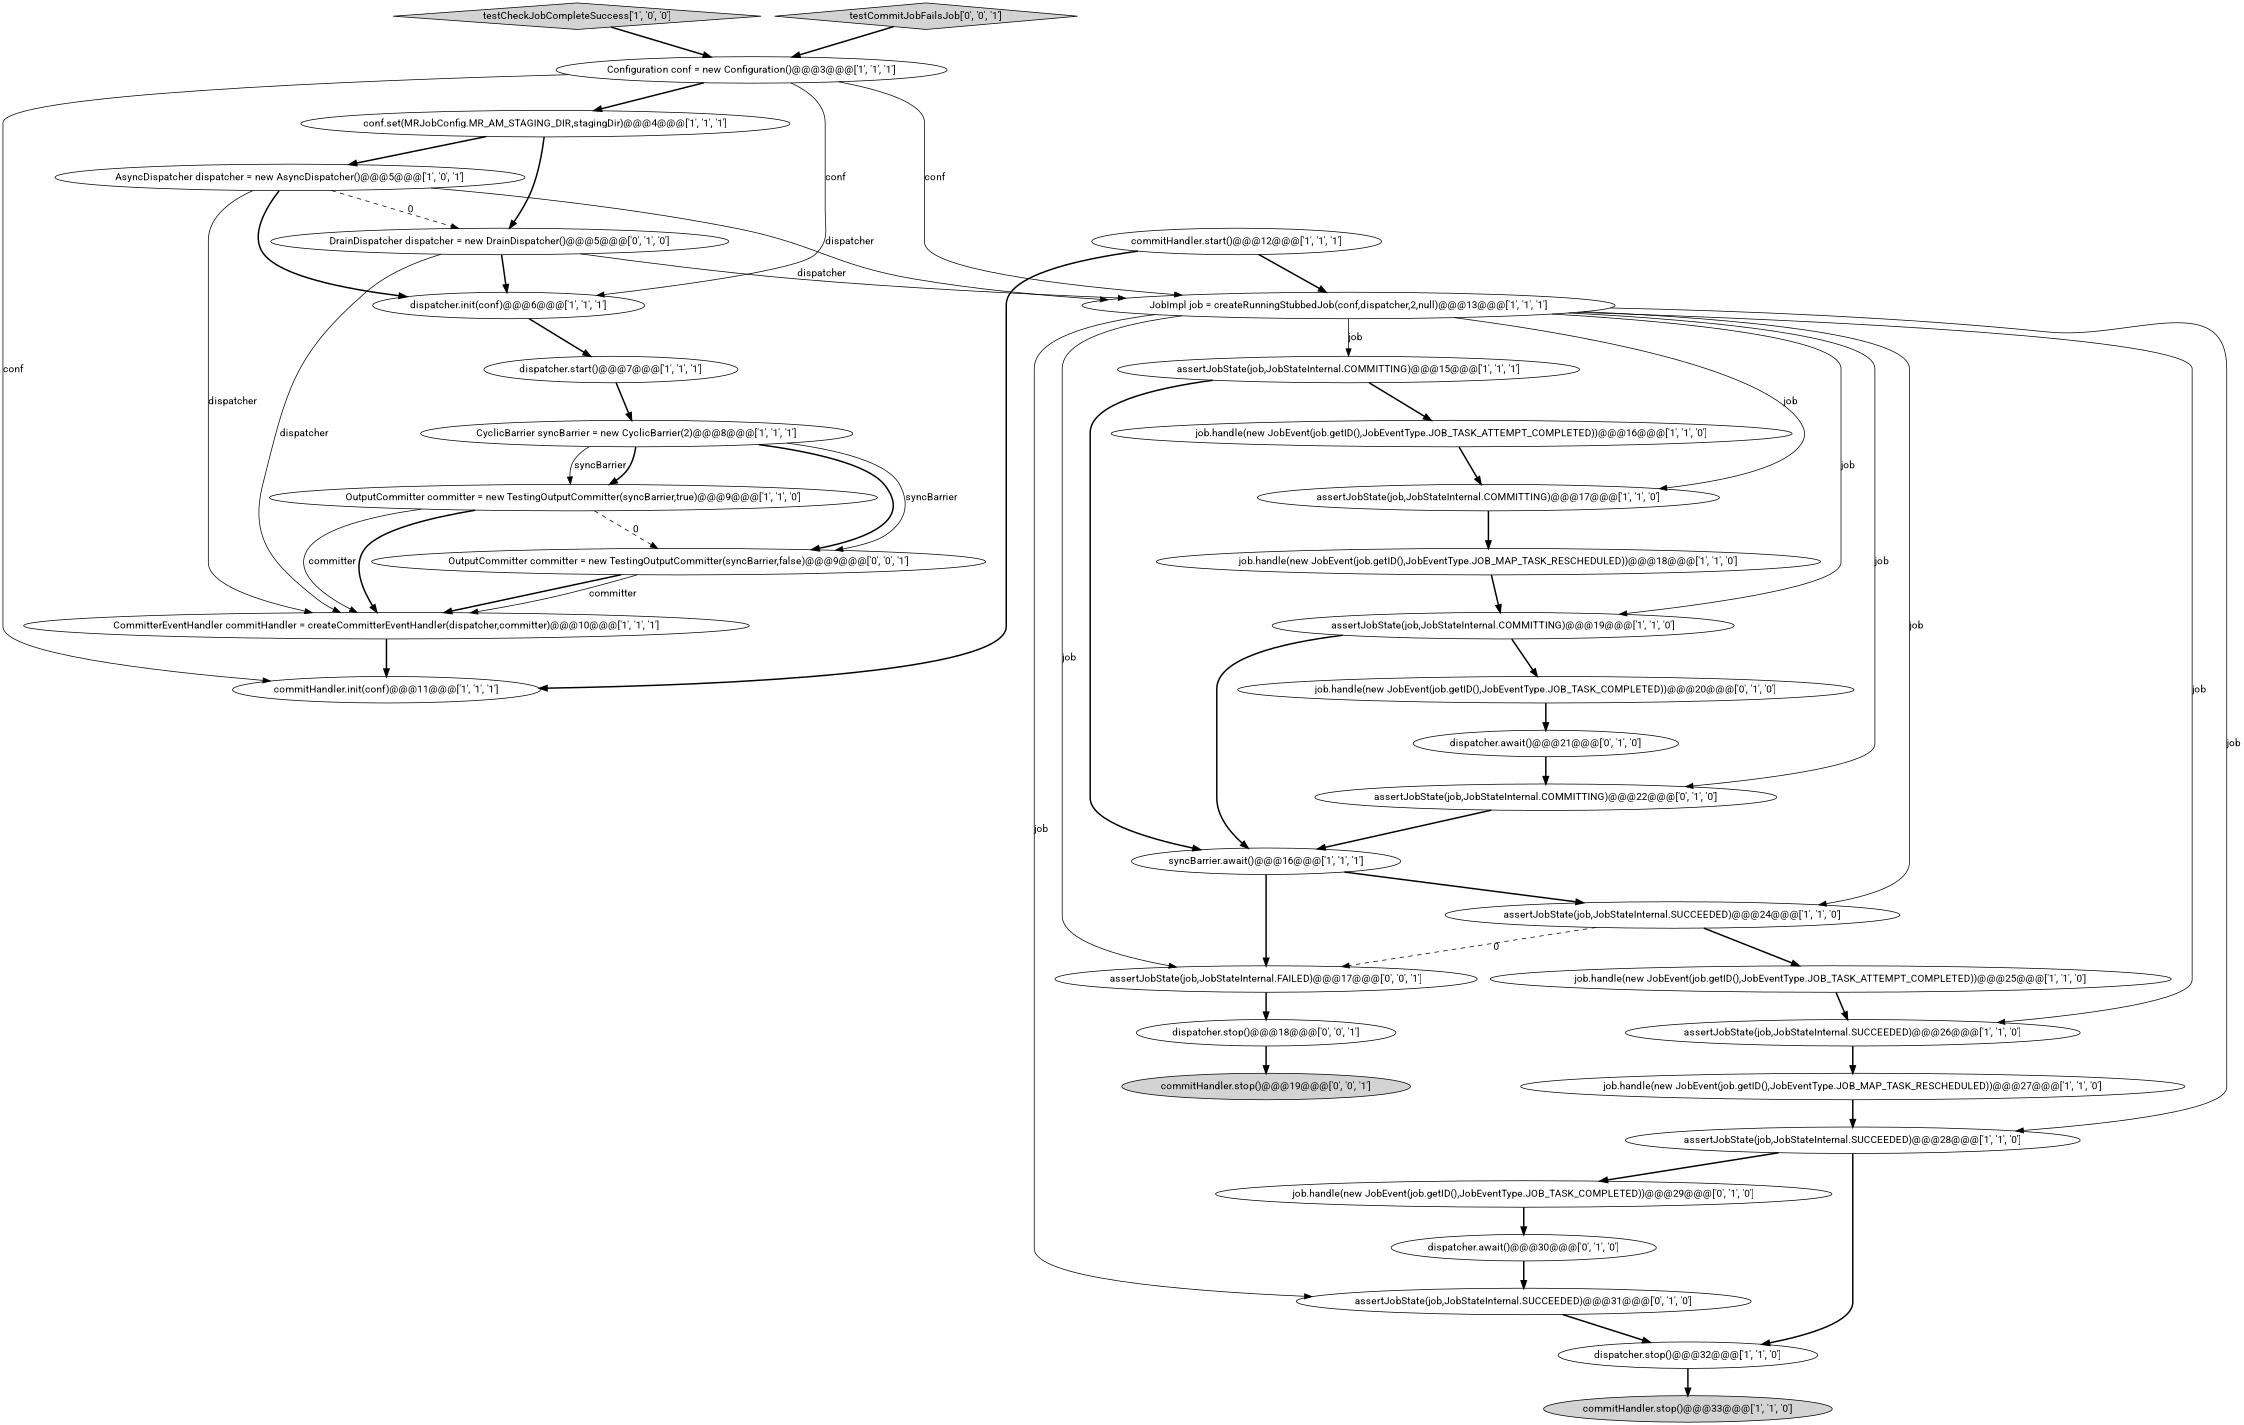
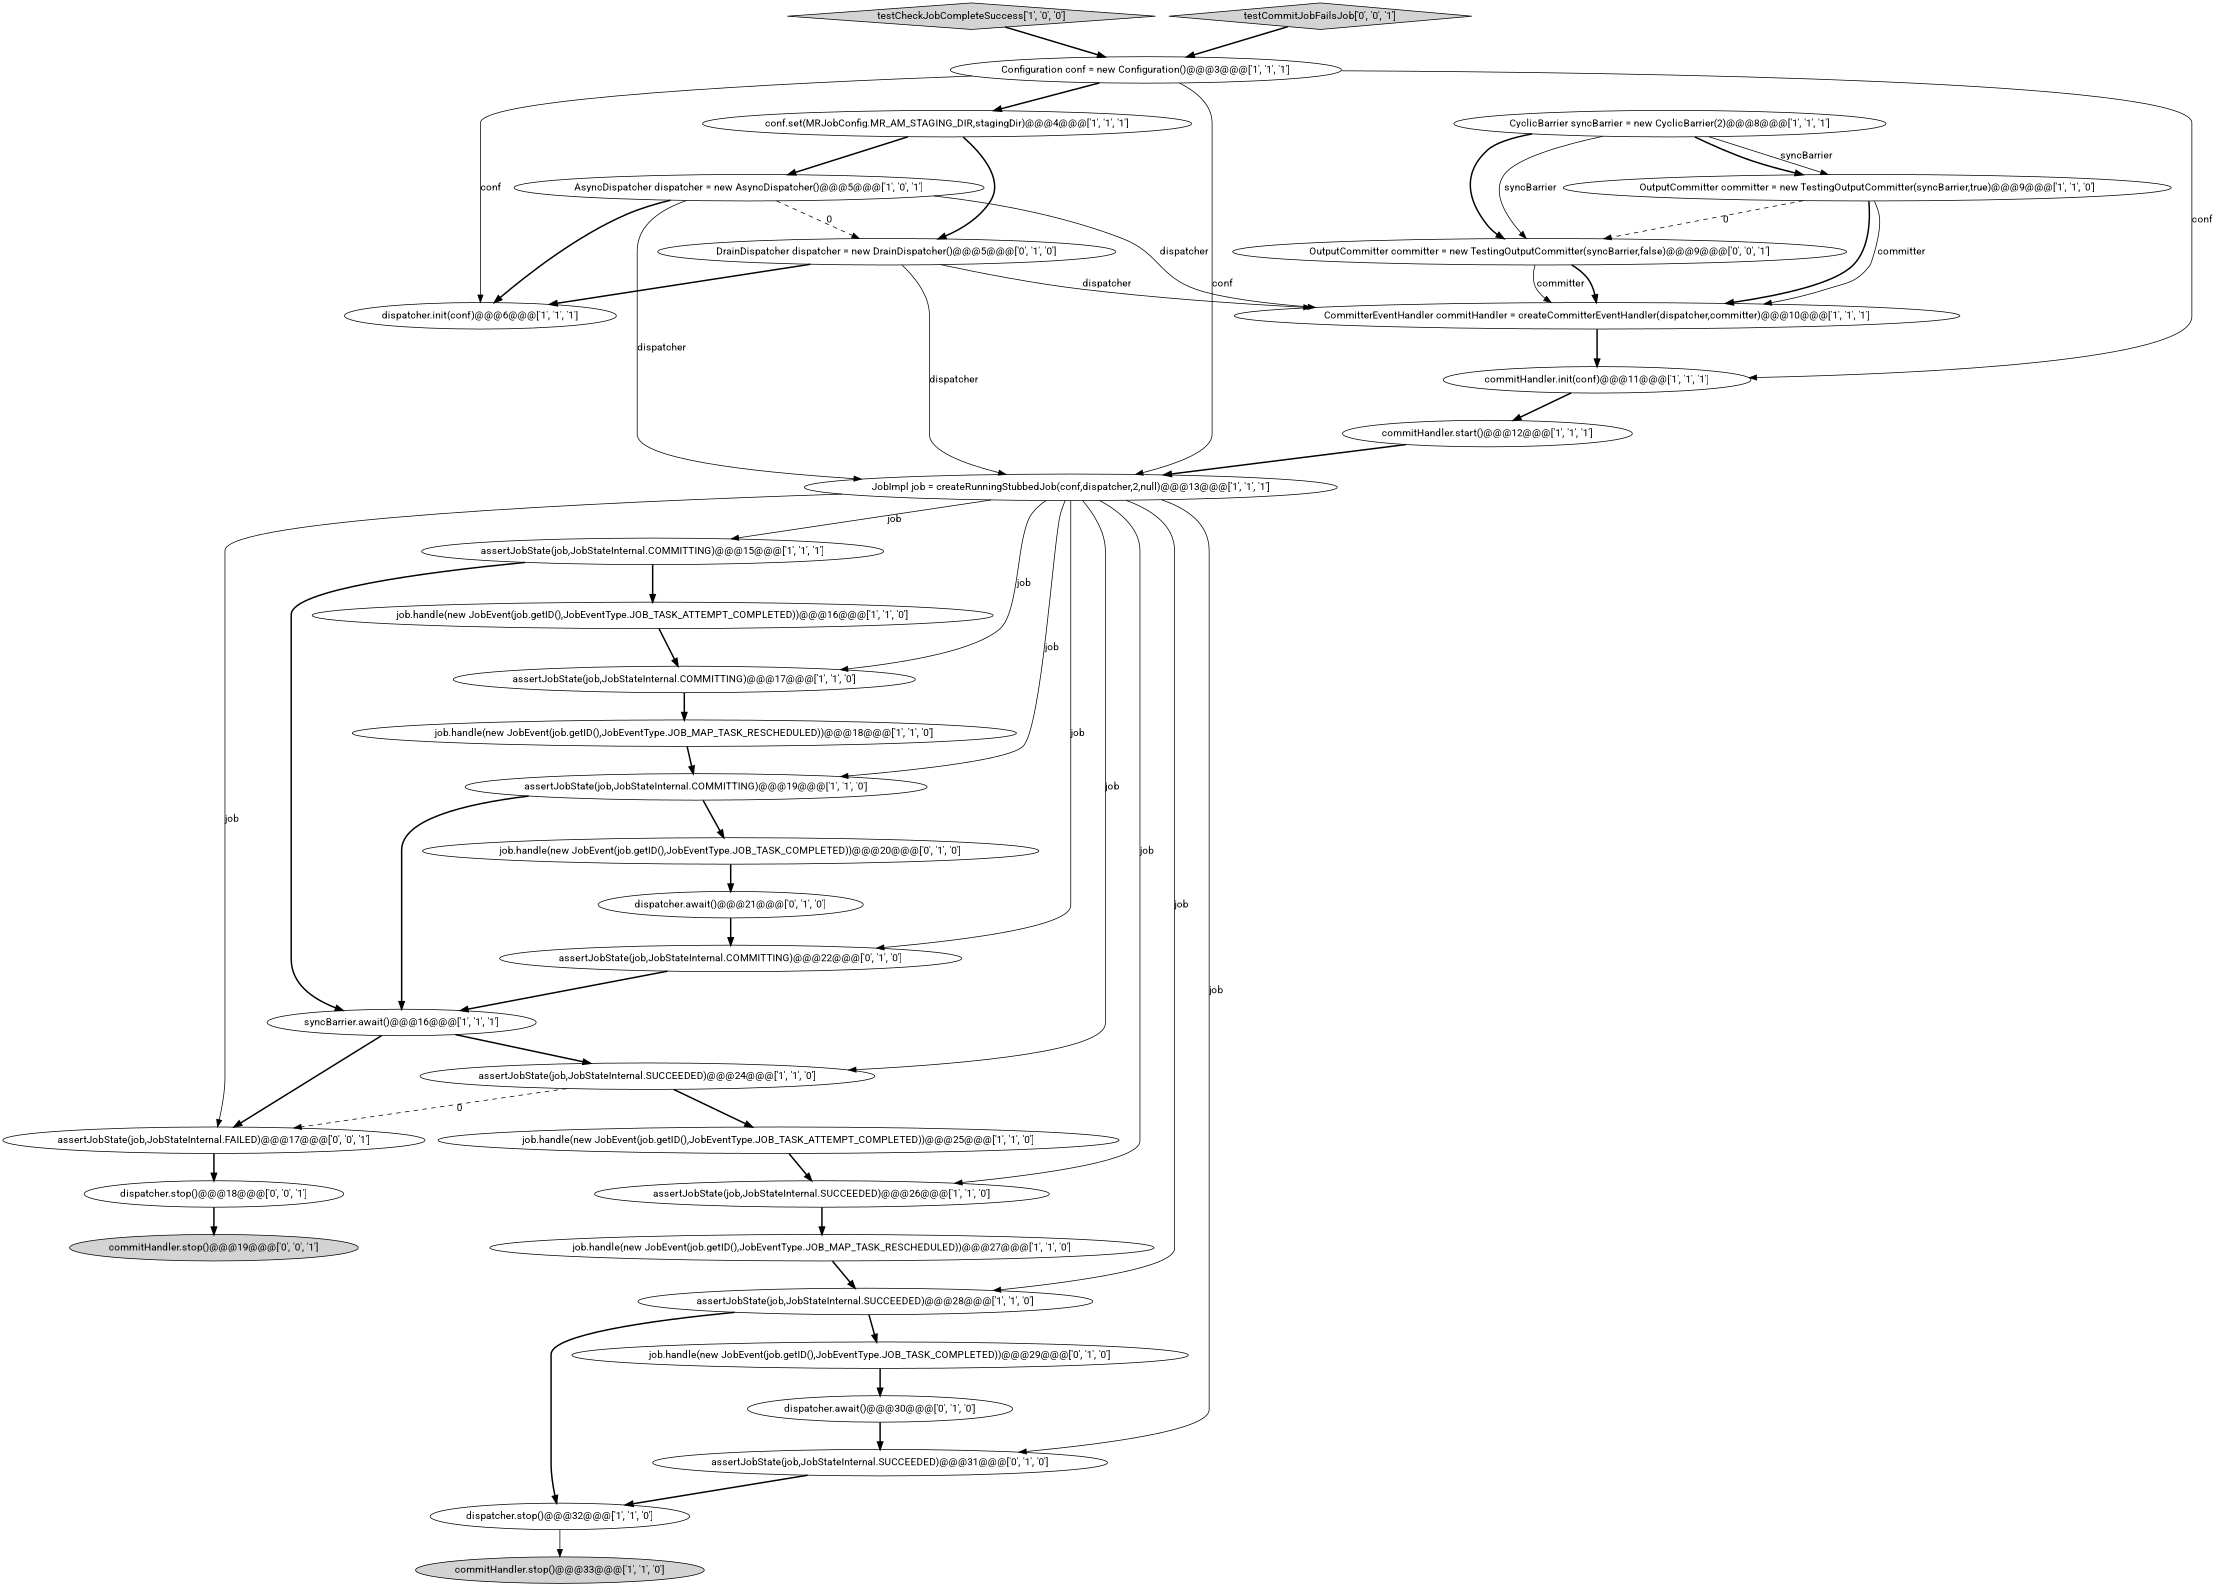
node "dispatcher.start()@@@7@@@['1', '1', '1']": removed
edge "commitHandler.start()@@@12@@@['1', '1', '1']" -> "commitHandler.init(conf)@@@11@@@['1', '1', '1']": reversed
edge "dispatcher.stop()@@@32@@@['1', '1', '0']" -> "commitHandler.stop()@@@33@@@['1', '1', '0']": style bold -> solid
